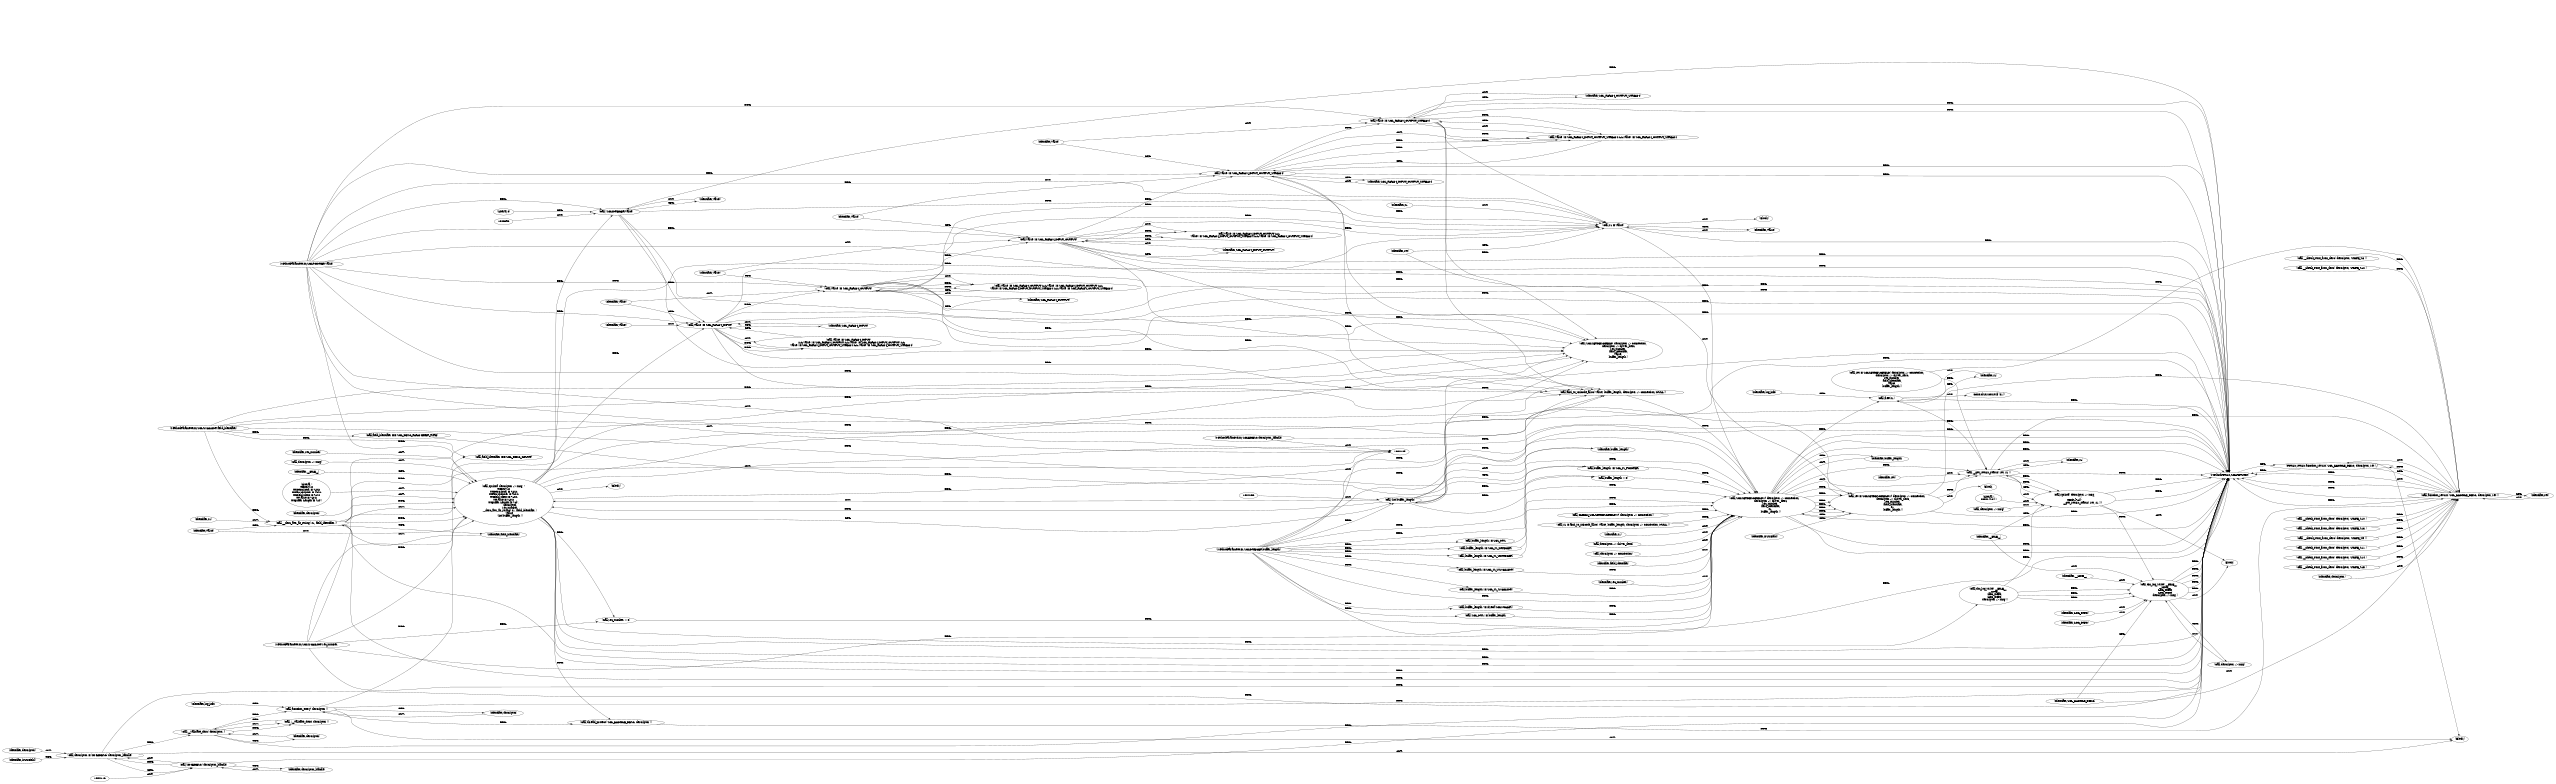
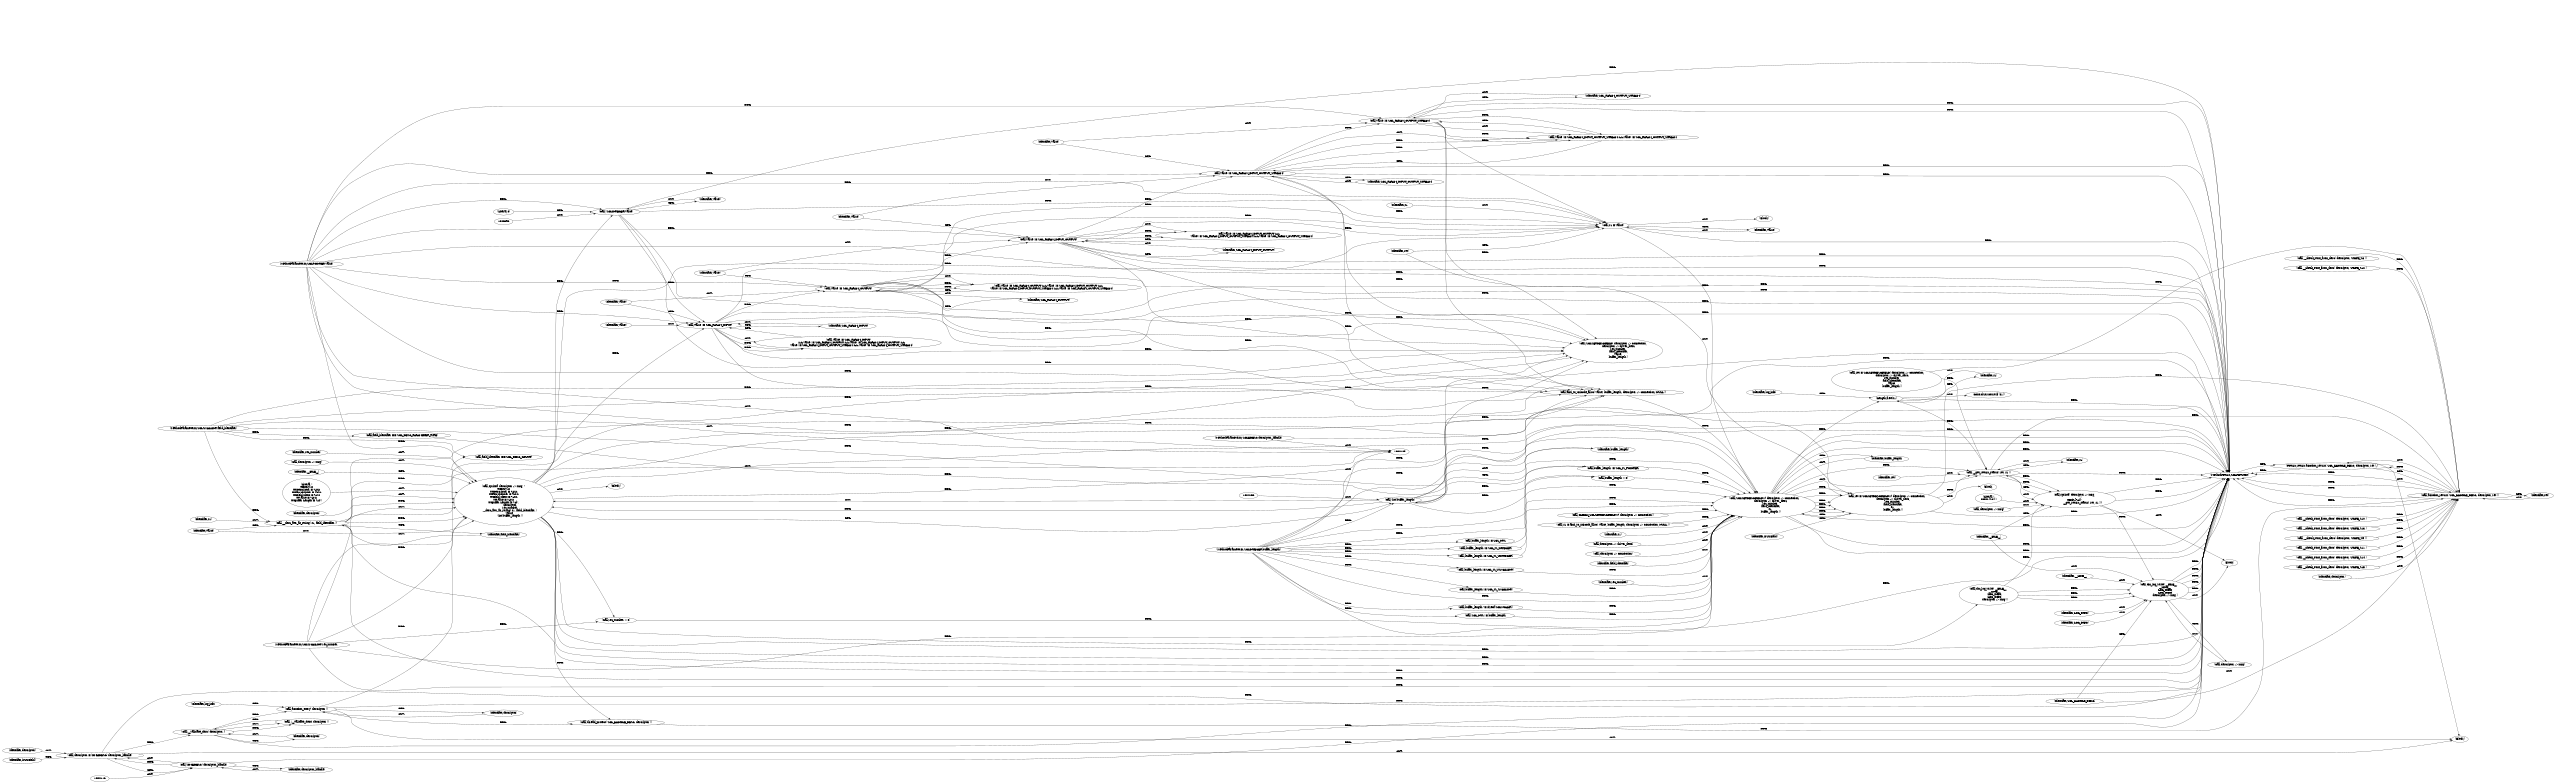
node "(Call,free(s1))": label "(Call,free(s1))" -> "(Length,free(s1))"
